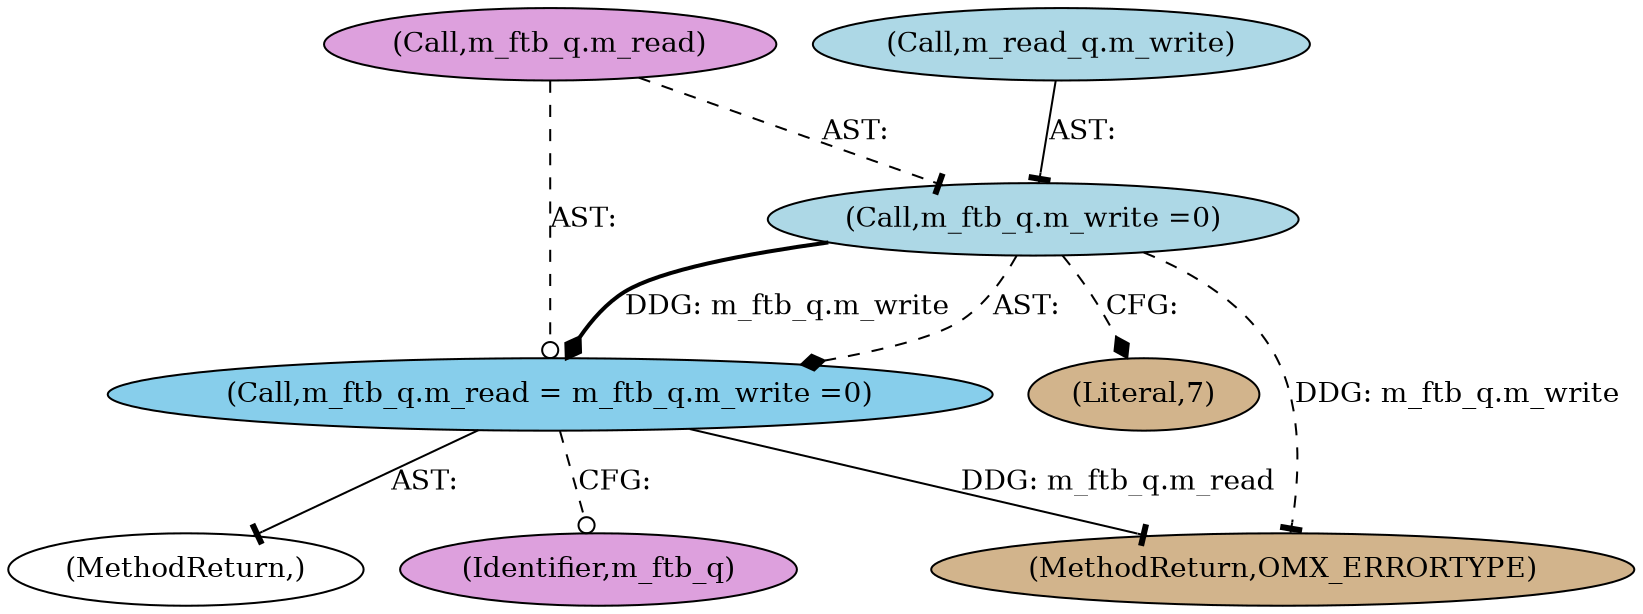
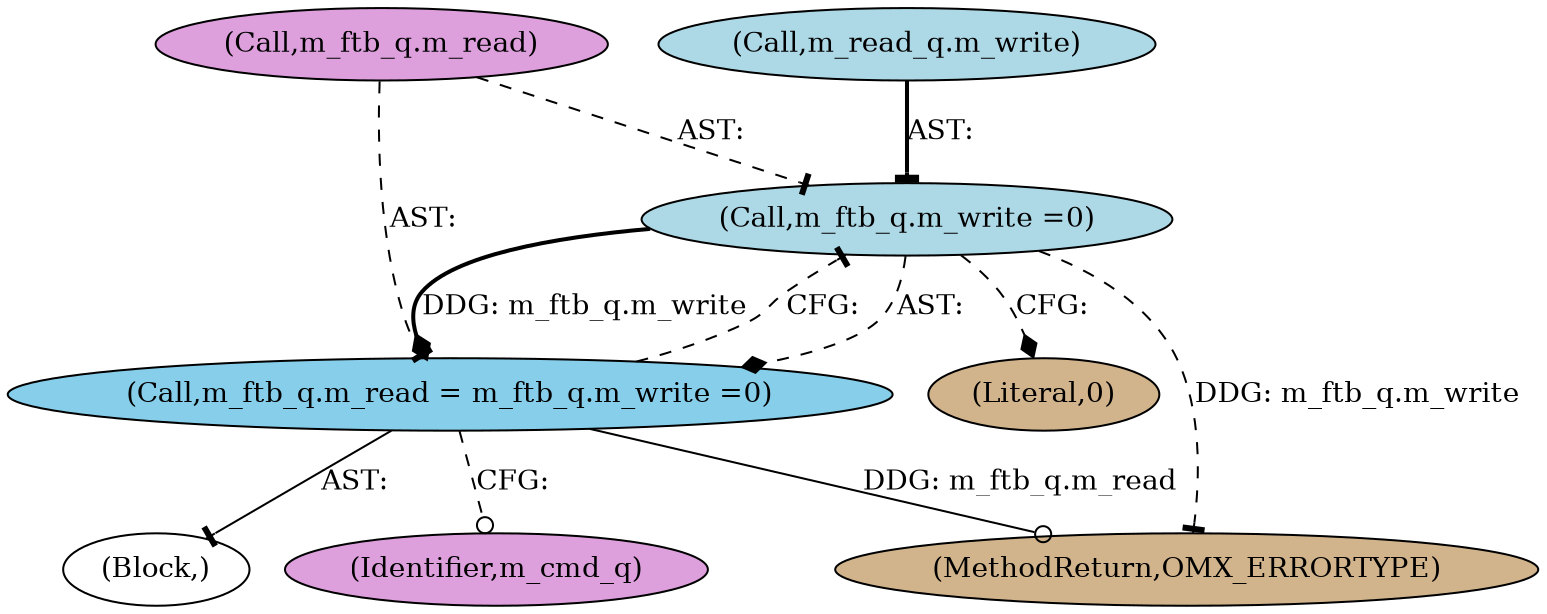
edge "(Call,m_read_q.m_write)" -> "(Call,m_ftb_q.m_write =0)": style solid -> bold
edge "(Call,m_ftb_q.m_read)" -> "(Call,m_ftb_q.m_read = m_ftb_q.m_write =0)": arrowhead odot -> tee
edge "(Call,m_ftb_q.m_read = m_ftb_q.m_write =0)" -> "(Call,m_ftb_q.m_write =0)": added, label "CFG:"
node "(Literal,7)": label "(Literal,7)" -> "(Literal,0)"
edge "(Call,m_ftb_q.m_read = m_ftb_q.m_write =0)" -> "(MethodReturn,OMX_ERRORTYPE)": arrowhead tee -> odot
node "(MethodReturn,)": label "(MethodReturn,)" -> "(Block,)"
node "(Identifier,m_ftb_q)": label "(Identifier,m_ftb_q)" -> "(Identifier,m_cmd_q)"
